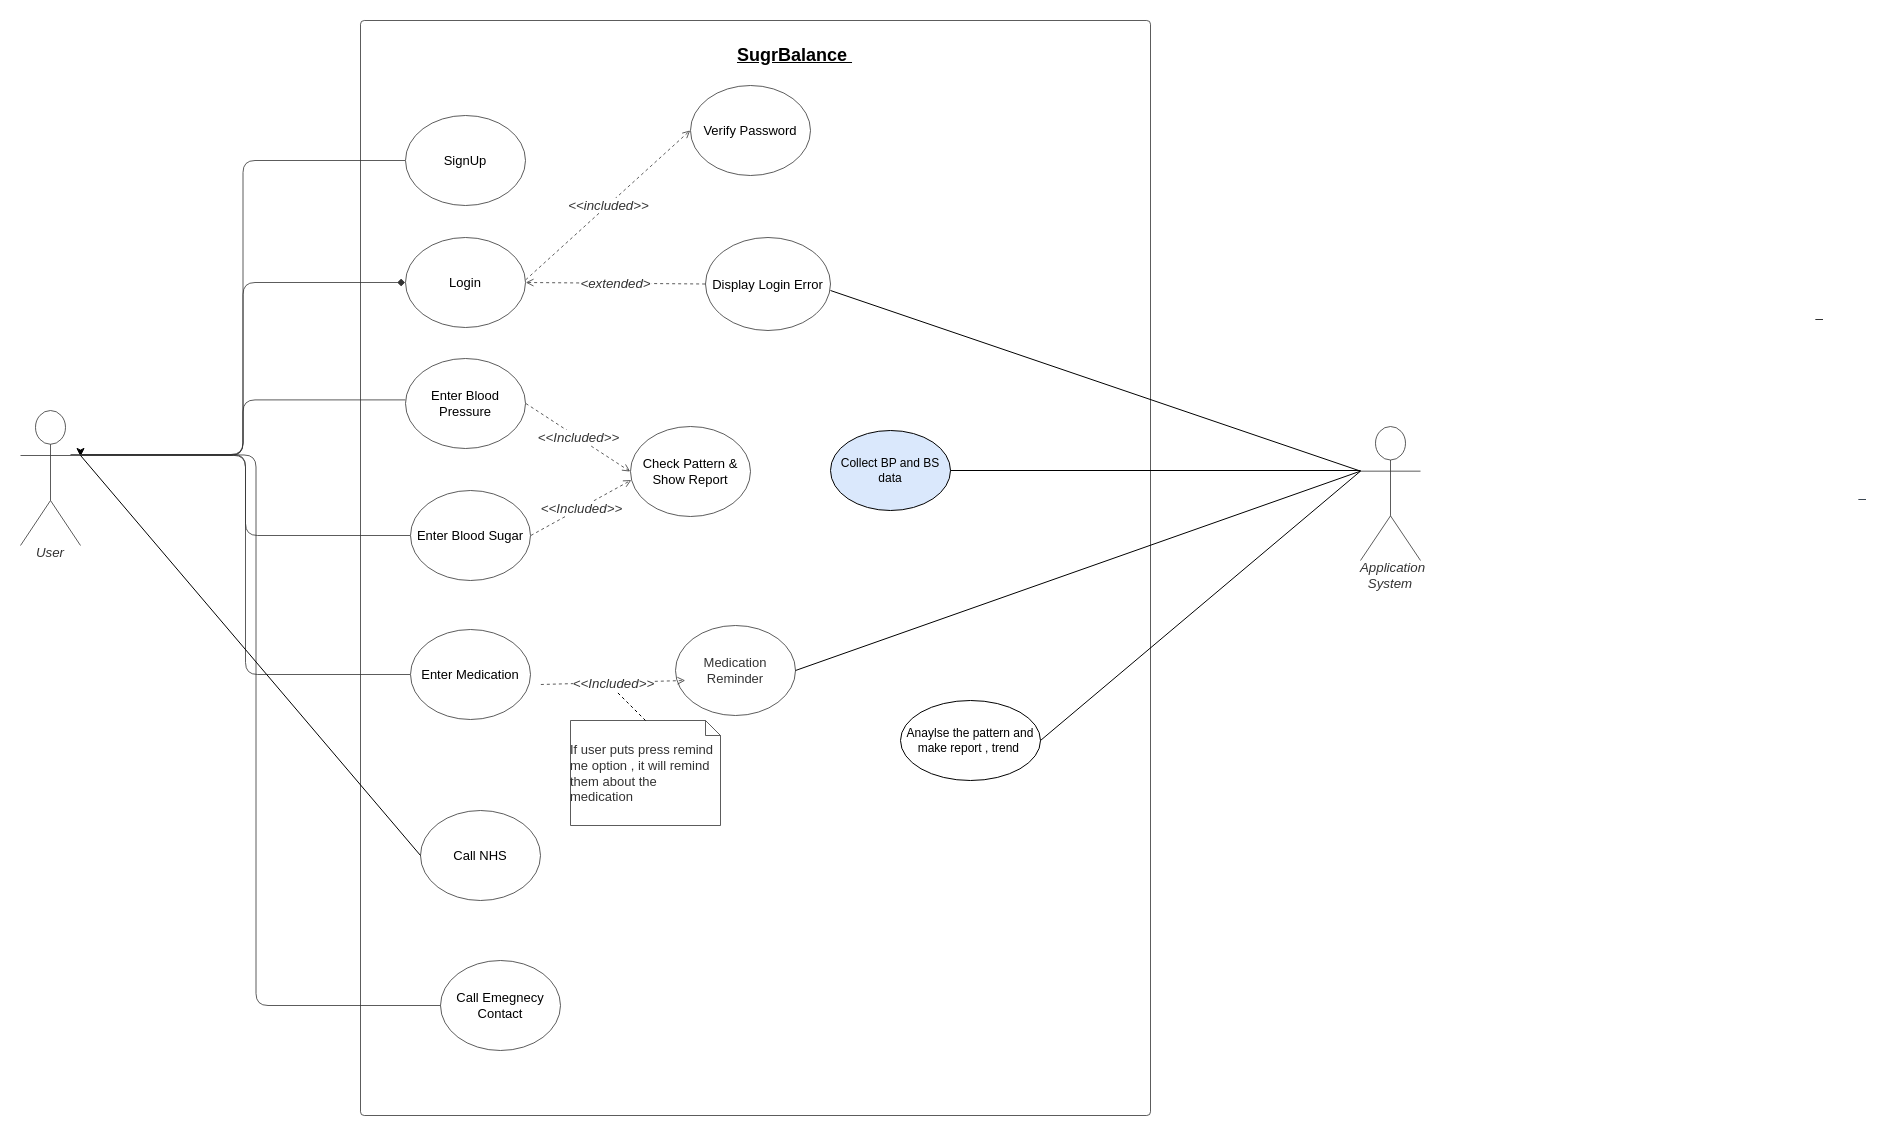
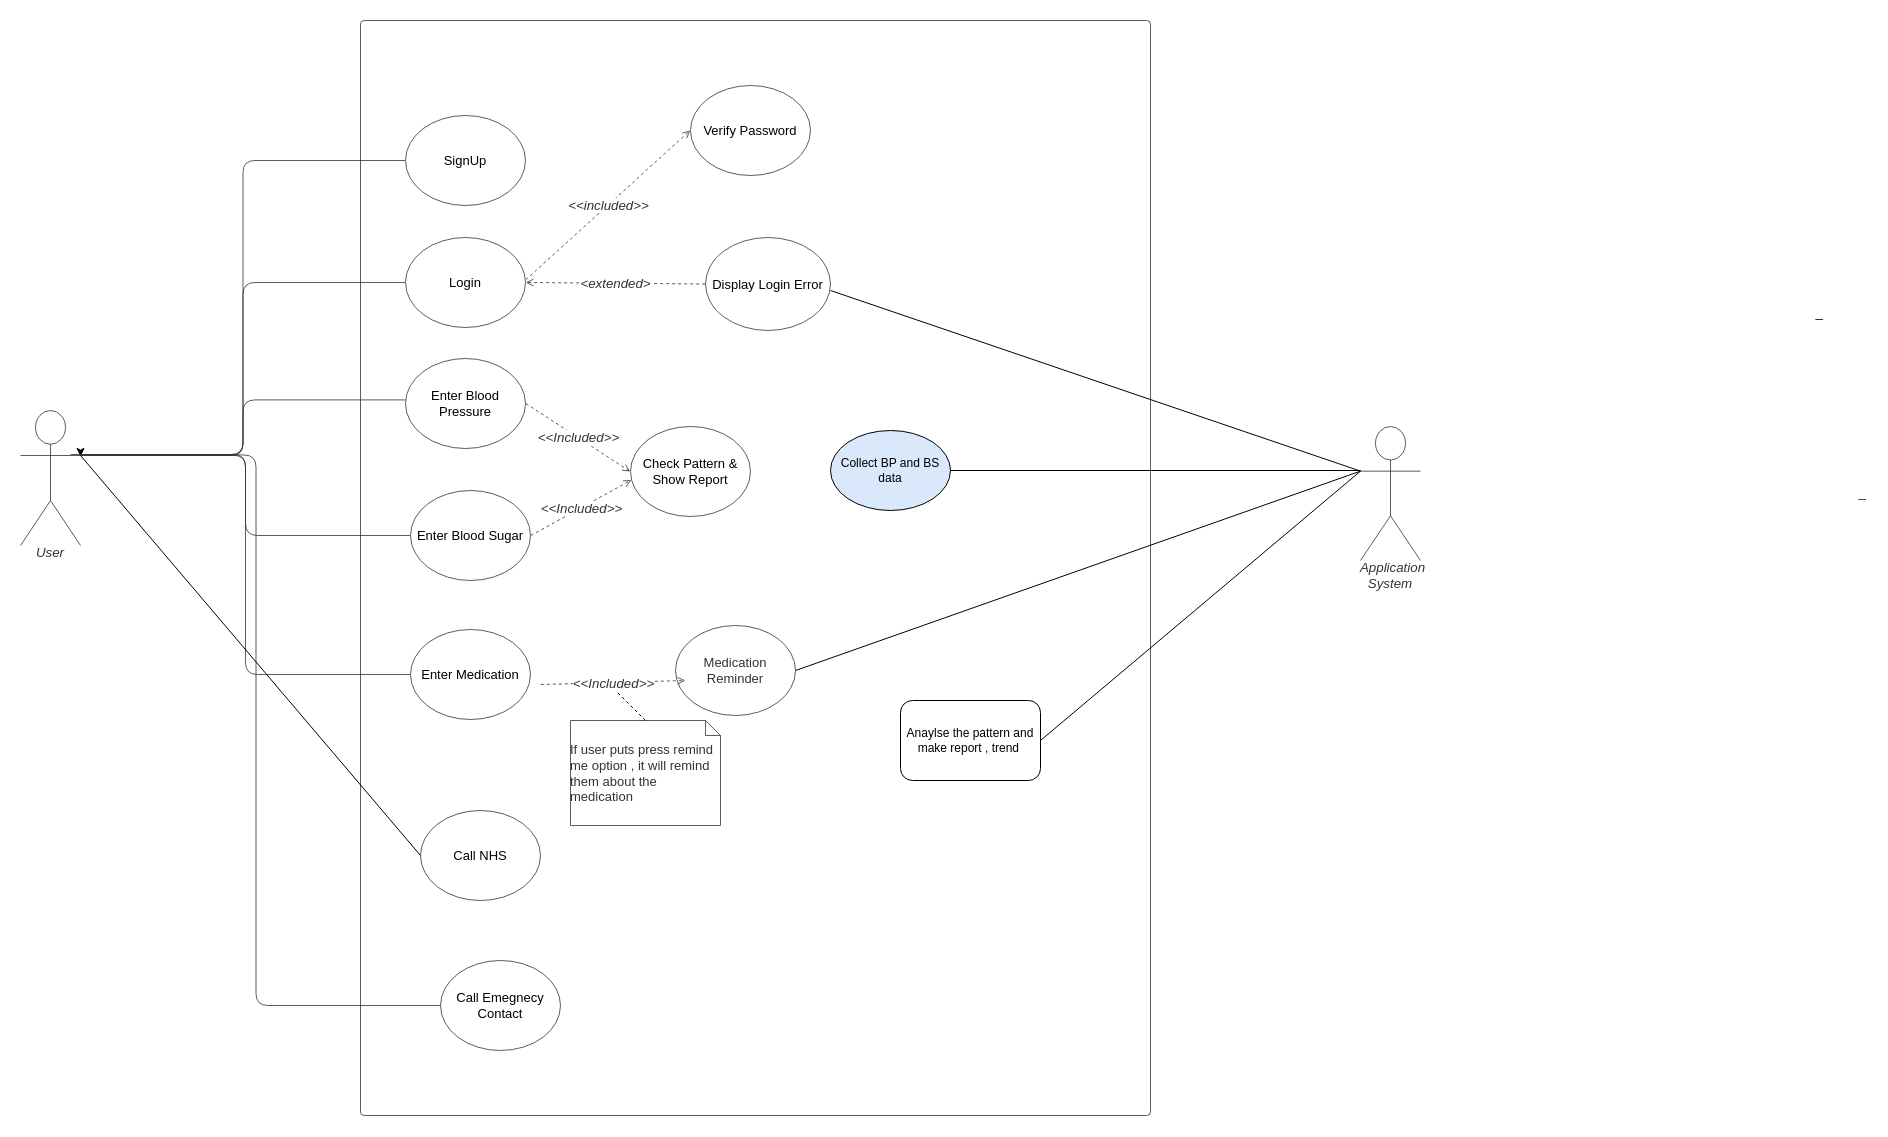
node "SugrBalance": removed
edge "User" -> "Login": arrowhead diamond -> none
node "Anaylse the pattern and make report , trend": shape ellipse -> rounded rectangle
